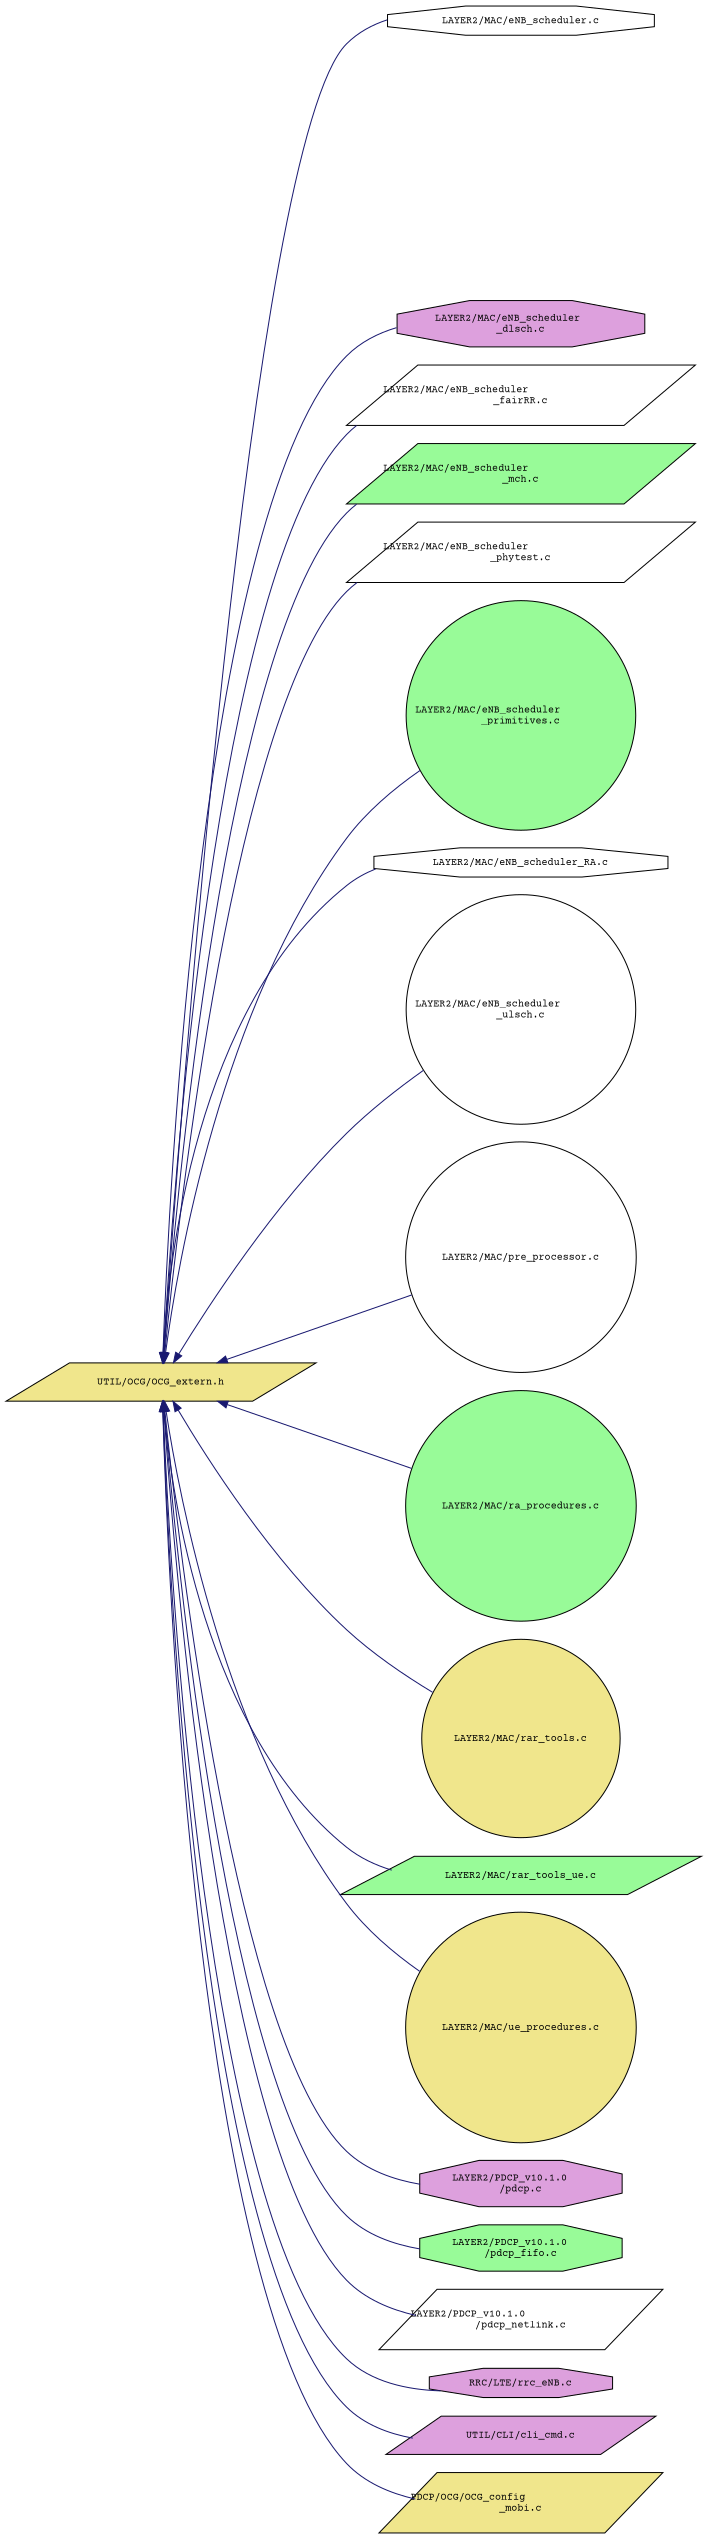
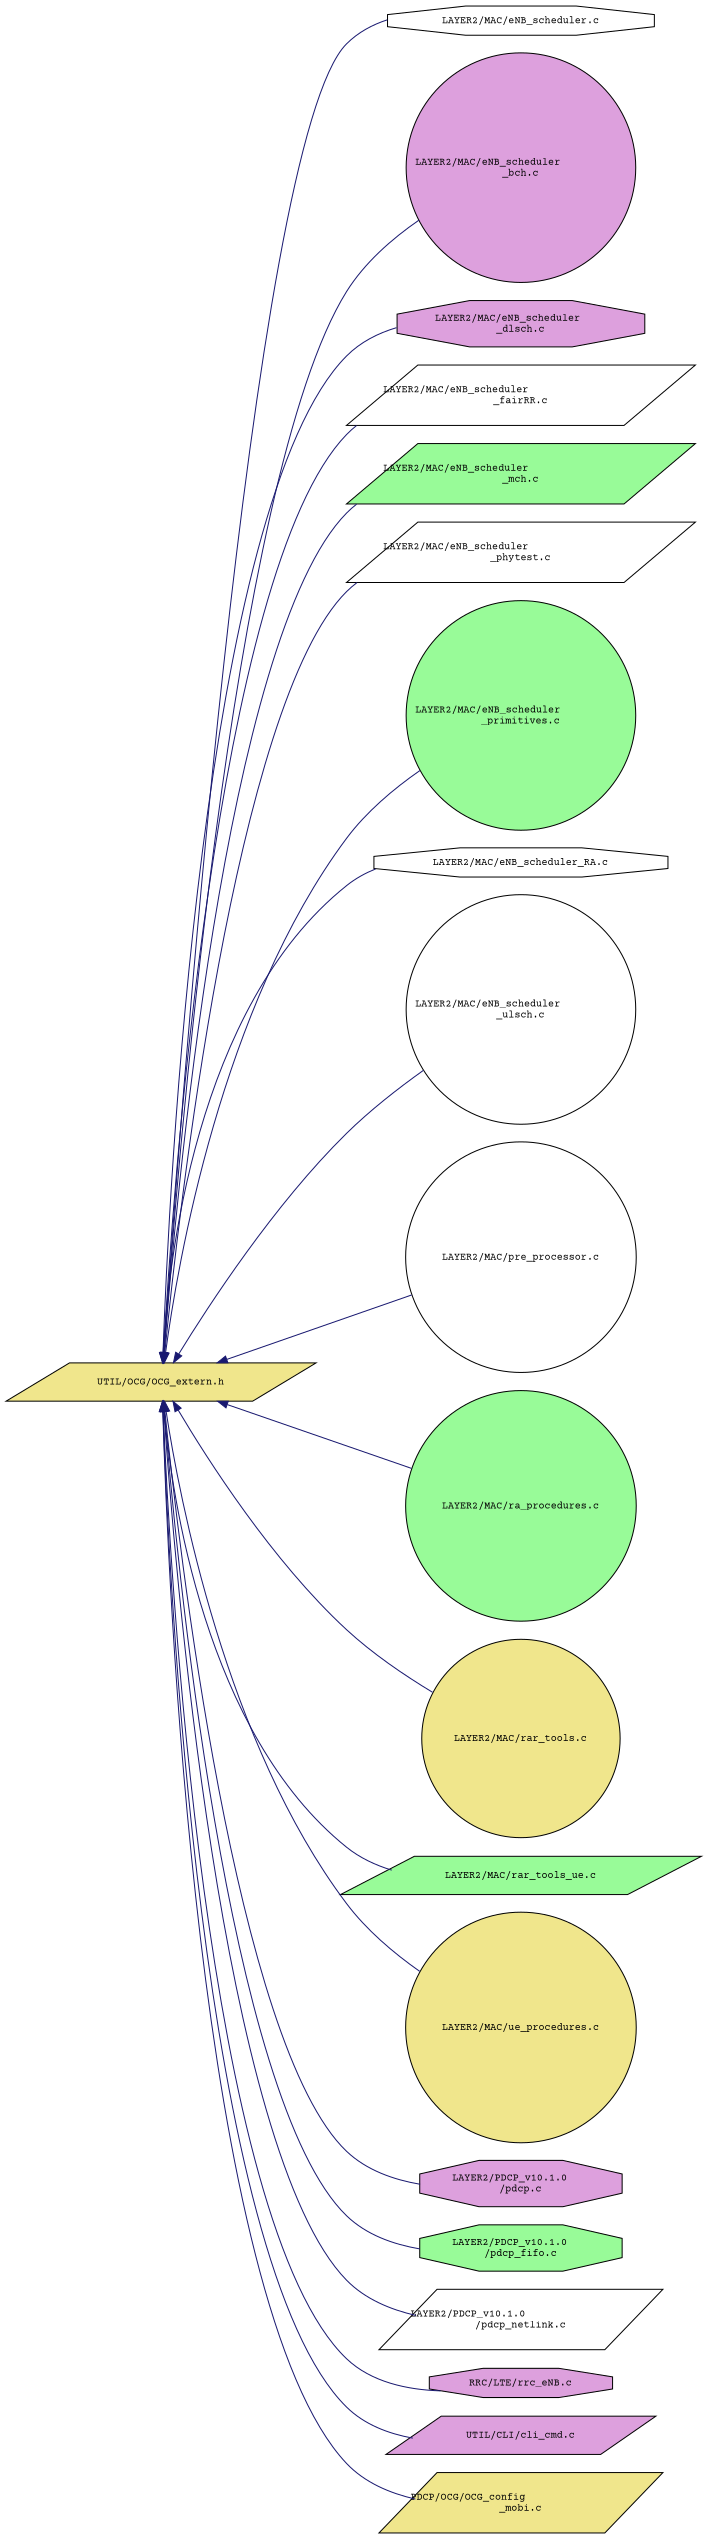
node "LAYER2/MAC/eNB_scheduler _bch.c": added
